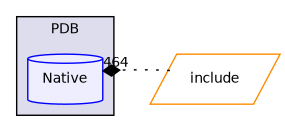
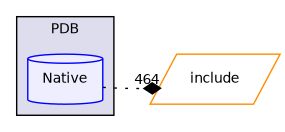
edge "include" -> "Native": reversed
